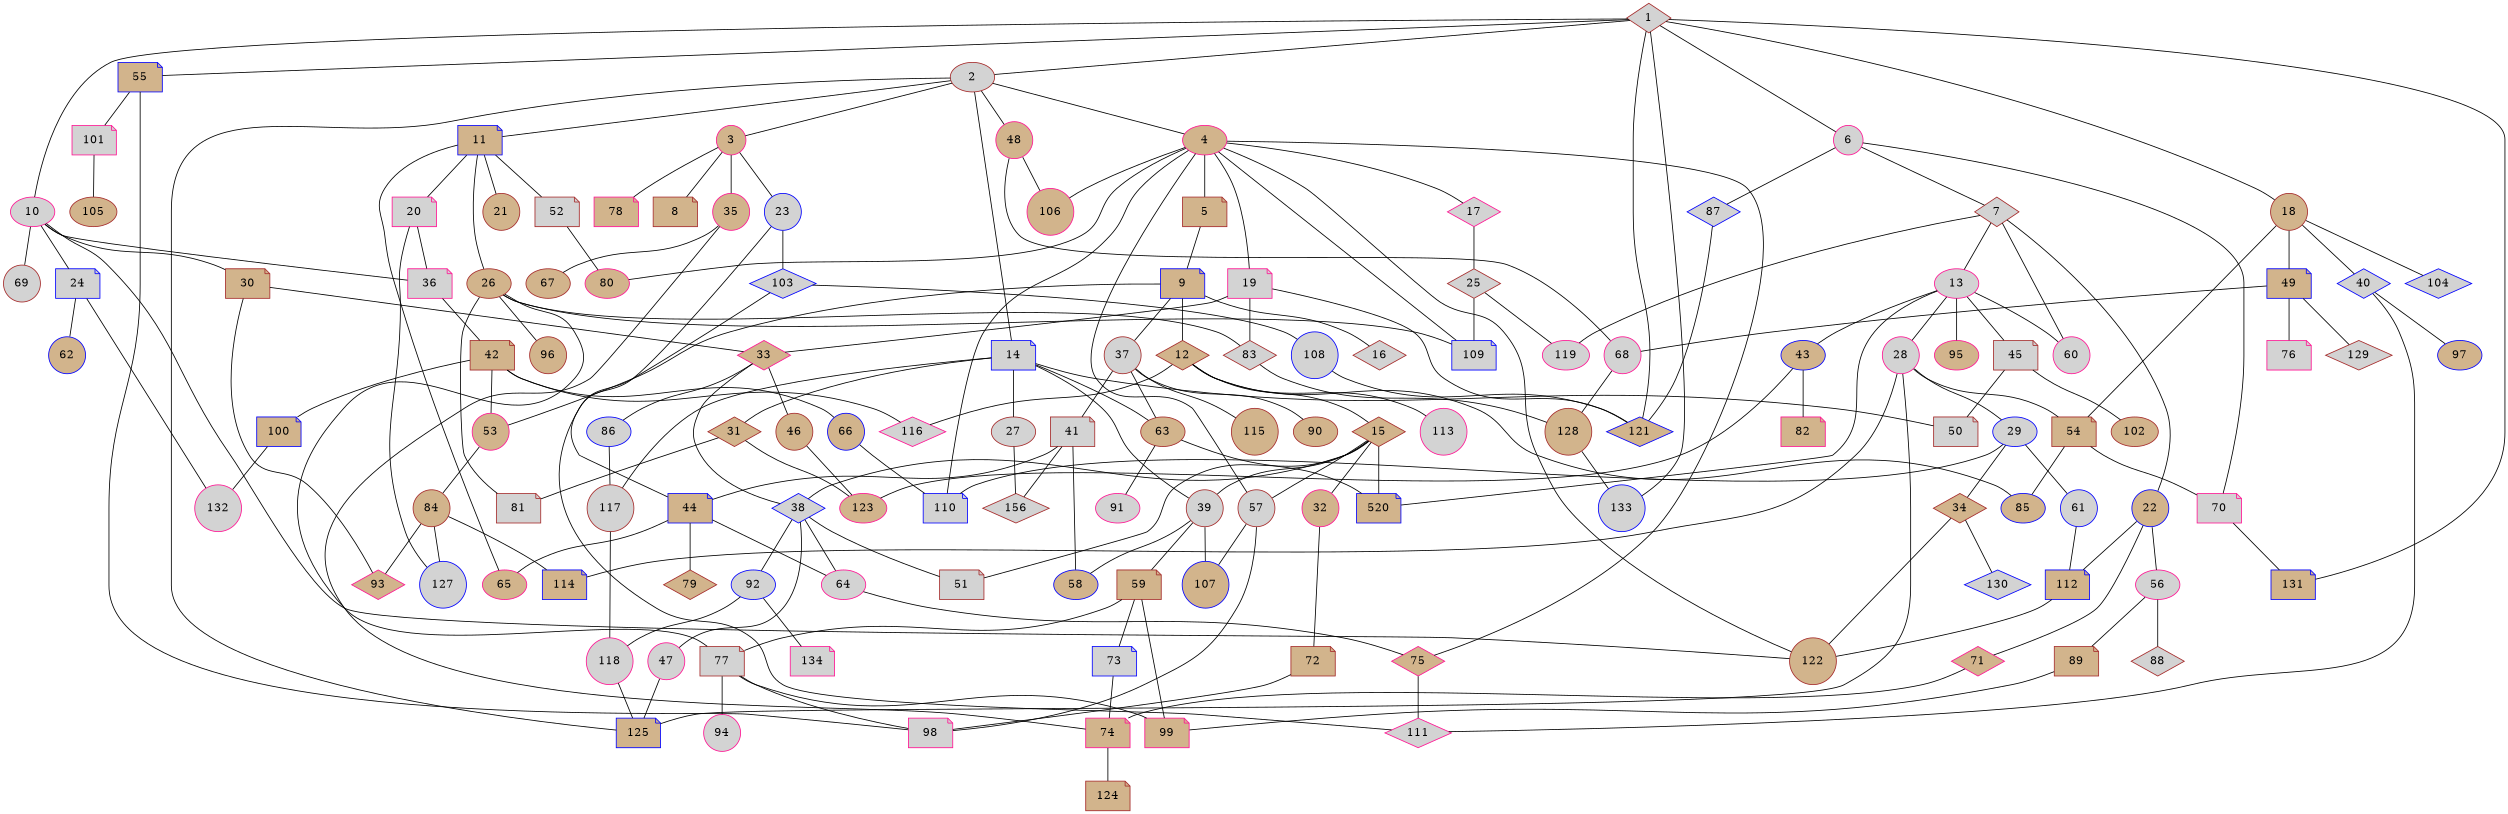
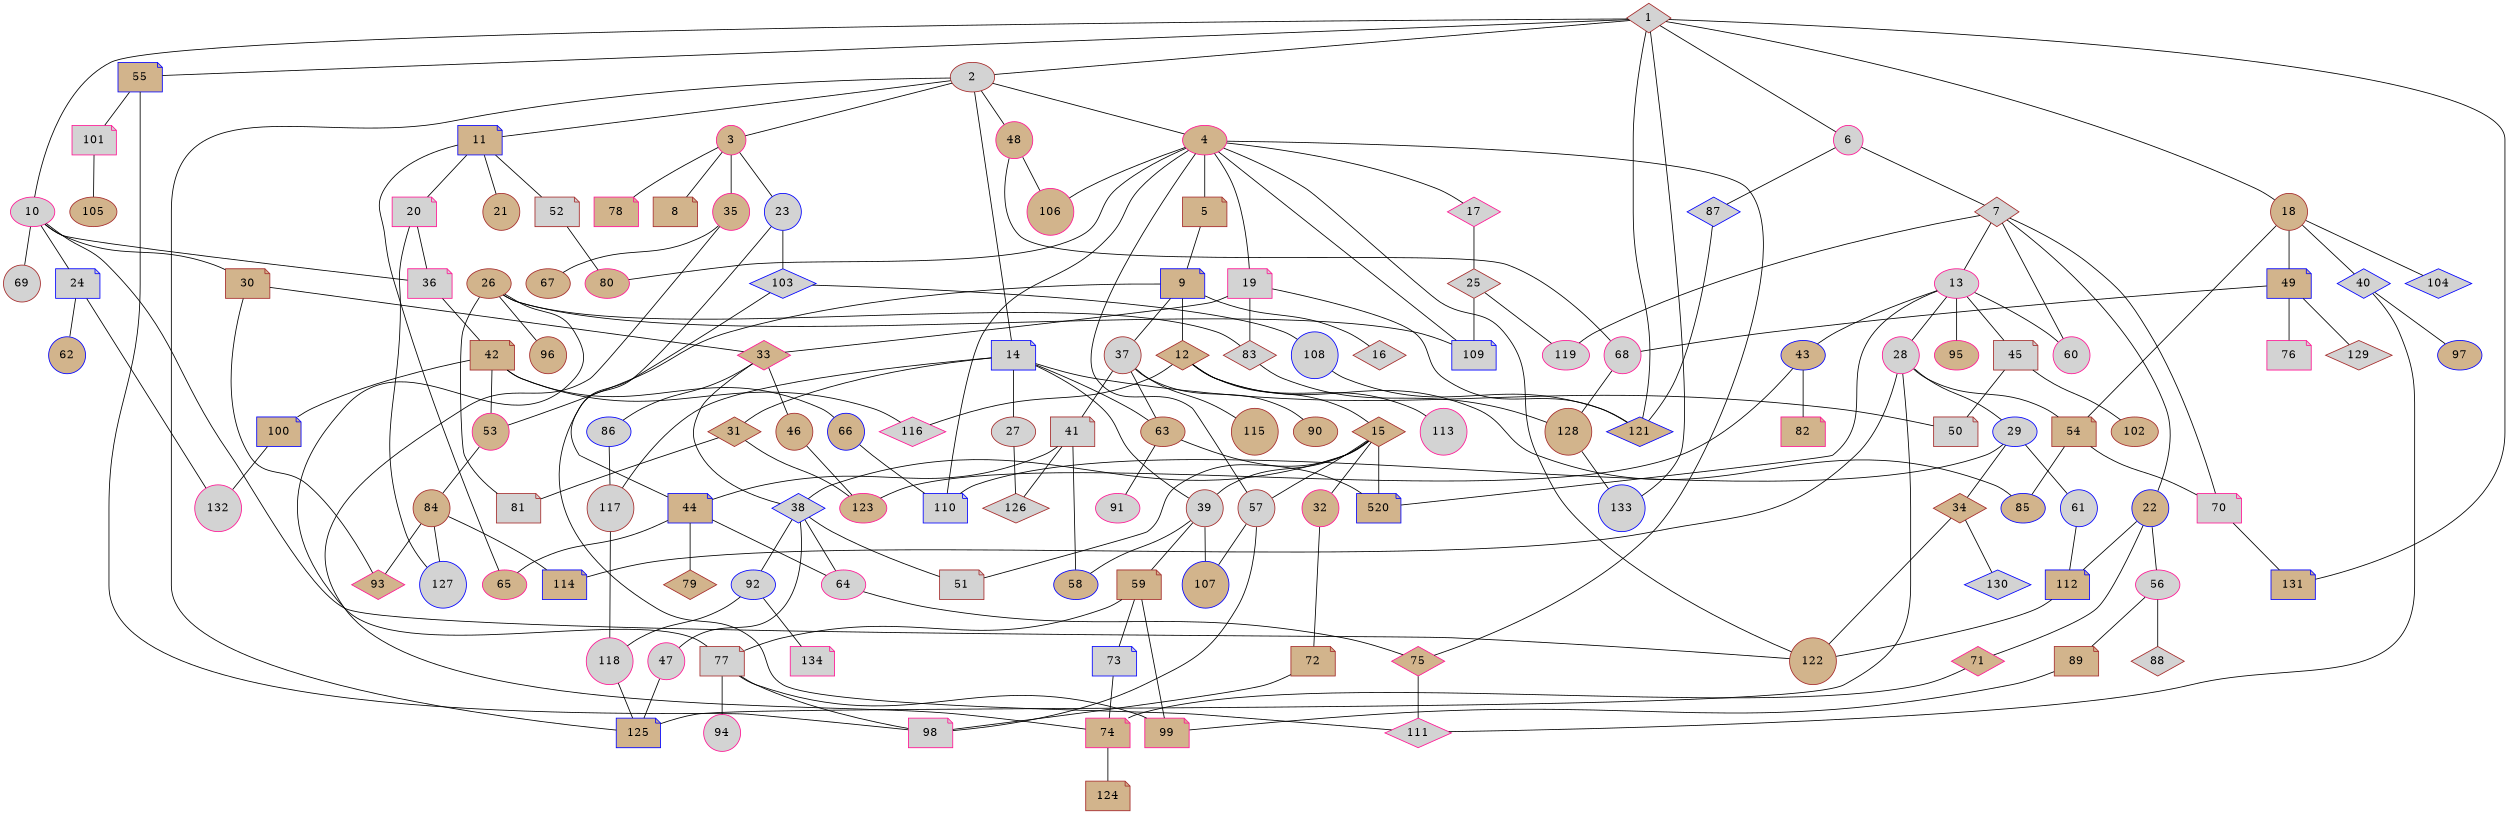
edge "11" -- "26": removed
edge "6" -- "70": now "7" -- "70"
node "156": label "156" -> "126"
